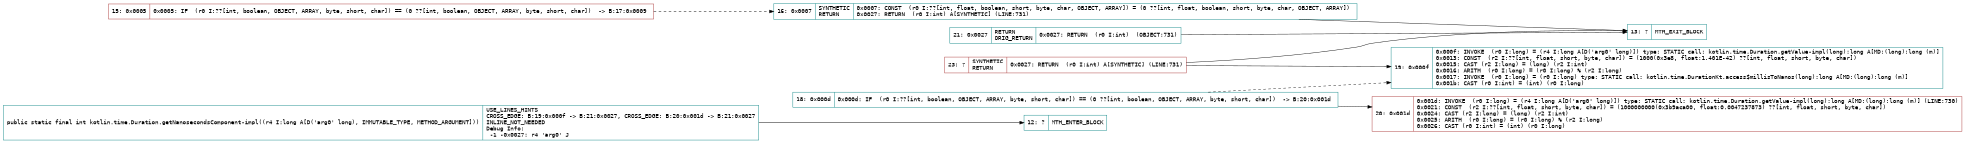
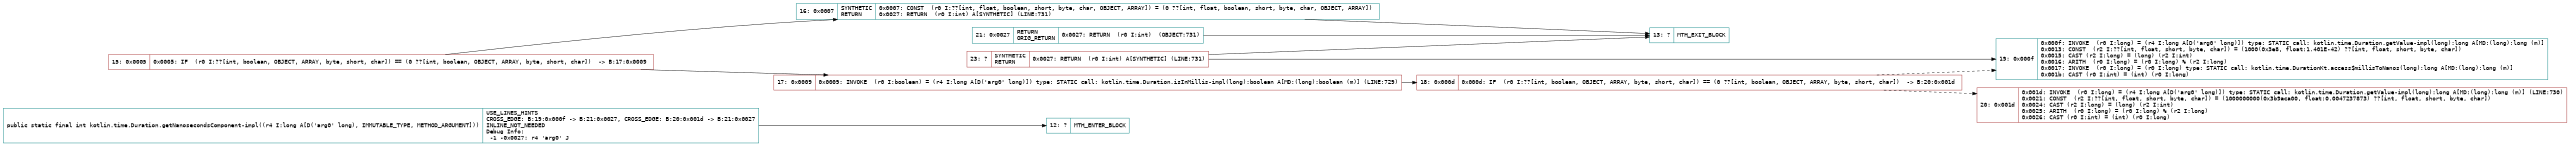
edge "15: 0x0005" -> "16: 0x0007": style dashed -> solid
node "17: 0x0009": added
node "18: 0x000d": color teal -> brown
edge "18: 0x000d" -> "20: 0x001d": style solid -> dashed
